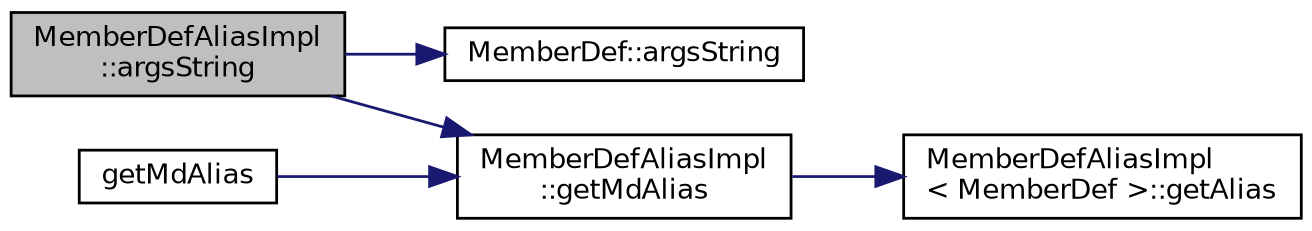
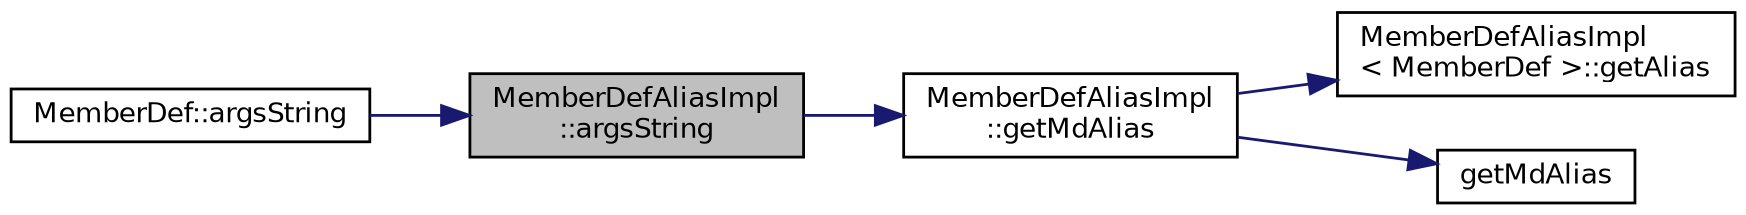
edge "MemberDefAliasImpl ::argsString" -> "MemberDef::argsString": reversed
edge "getMdAlias" -> "MemberDefAliasImpl ::getMdAlias": reversed
